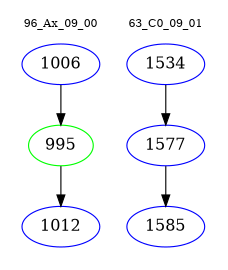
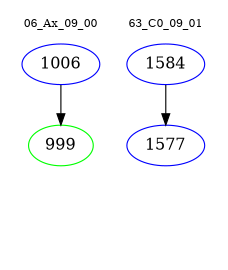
cluster "96_Ax_09_00": label "96_Ax_09_00" -> "06_Ax_09_00"
node "1534": label "1534" -> "1584"
node "995": label "995" -> "999"
node "1012": removed
node "1585": removed
